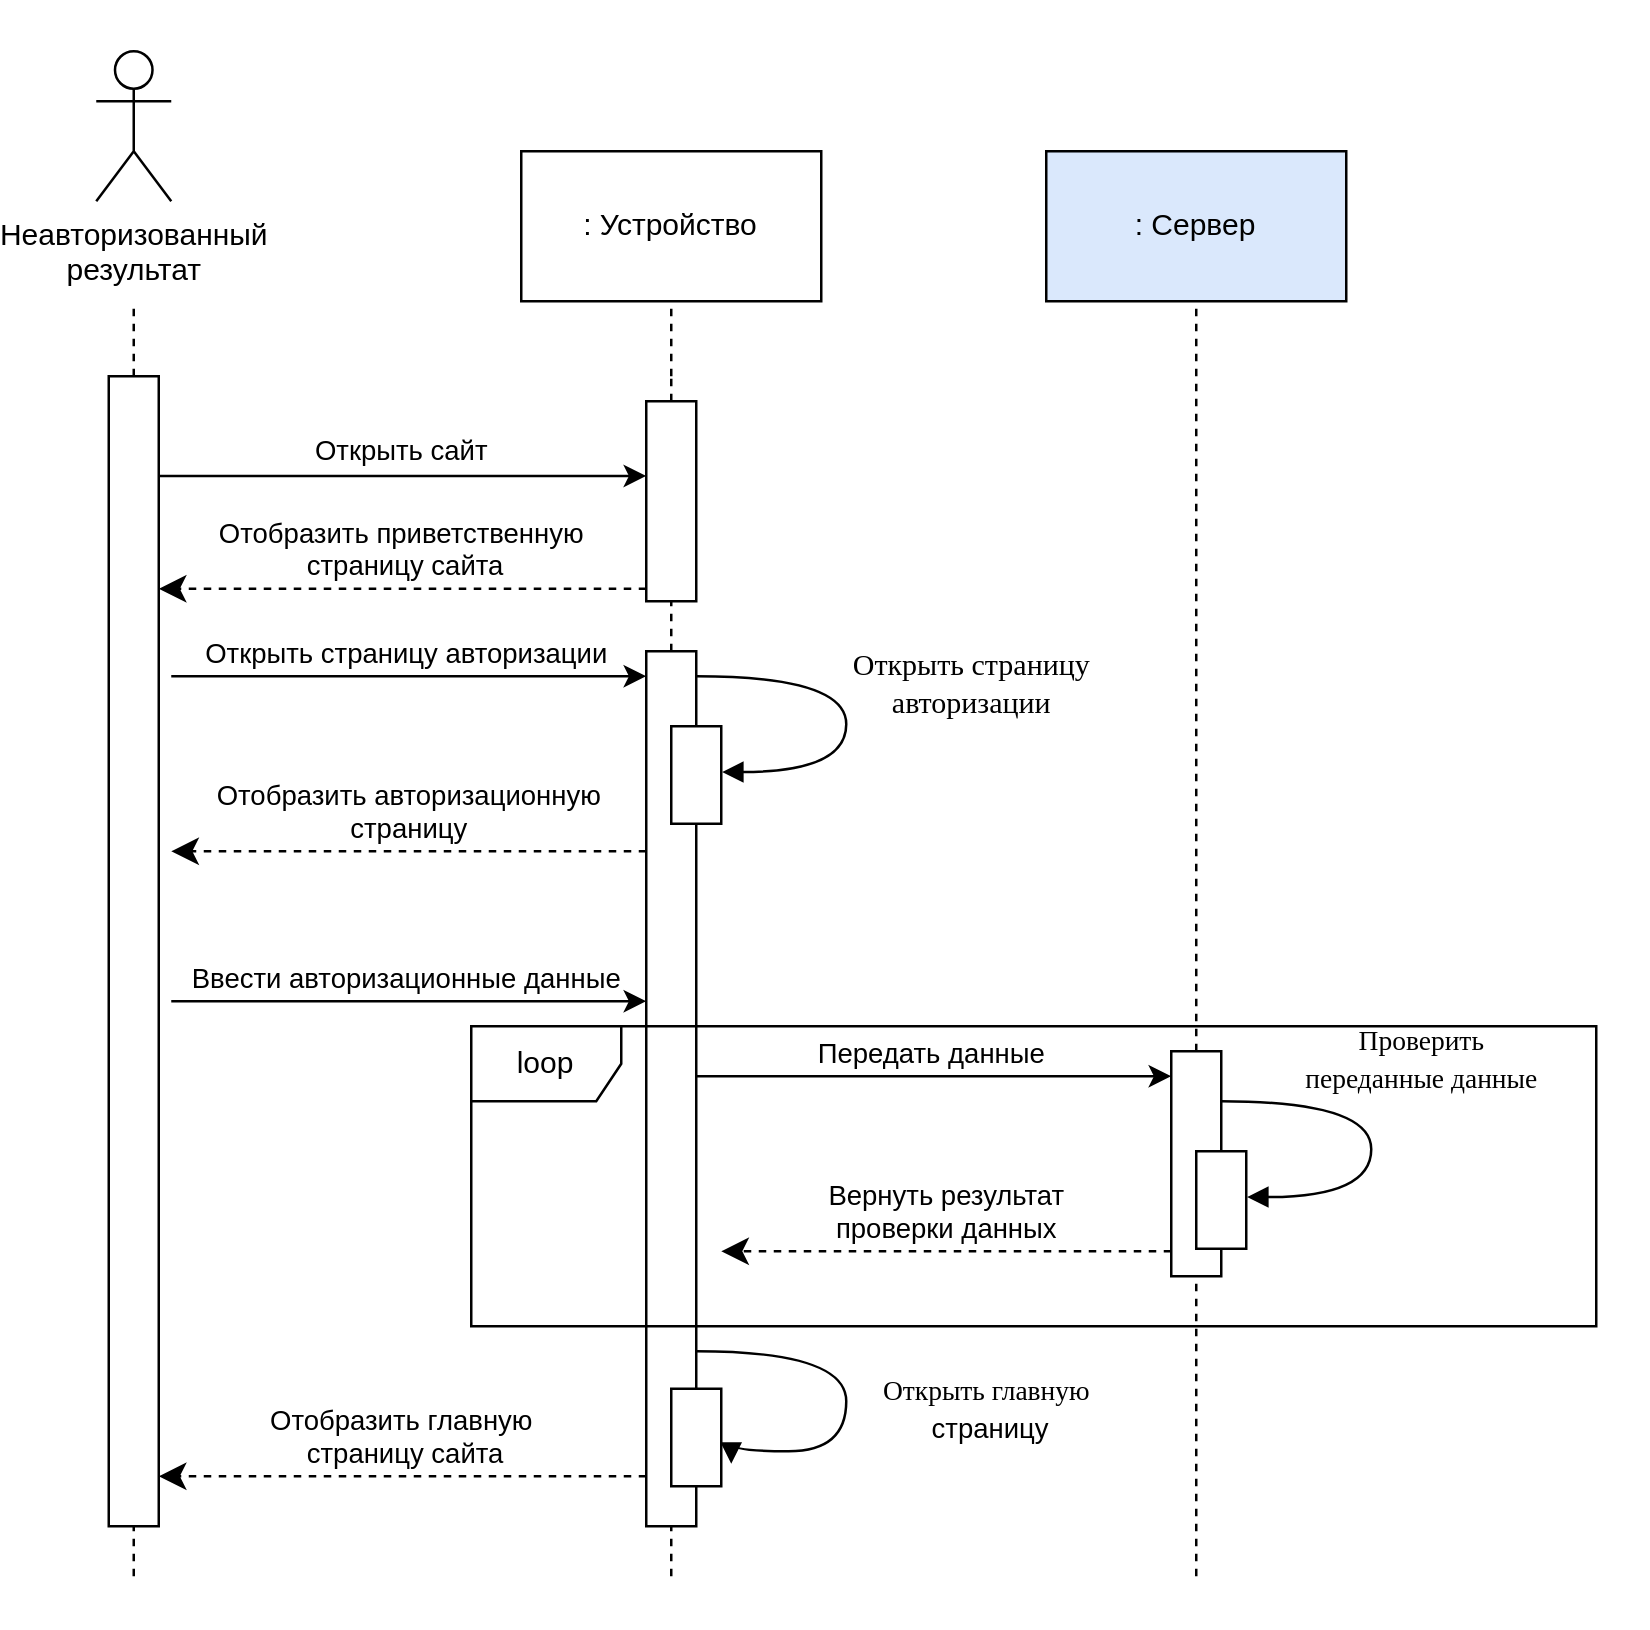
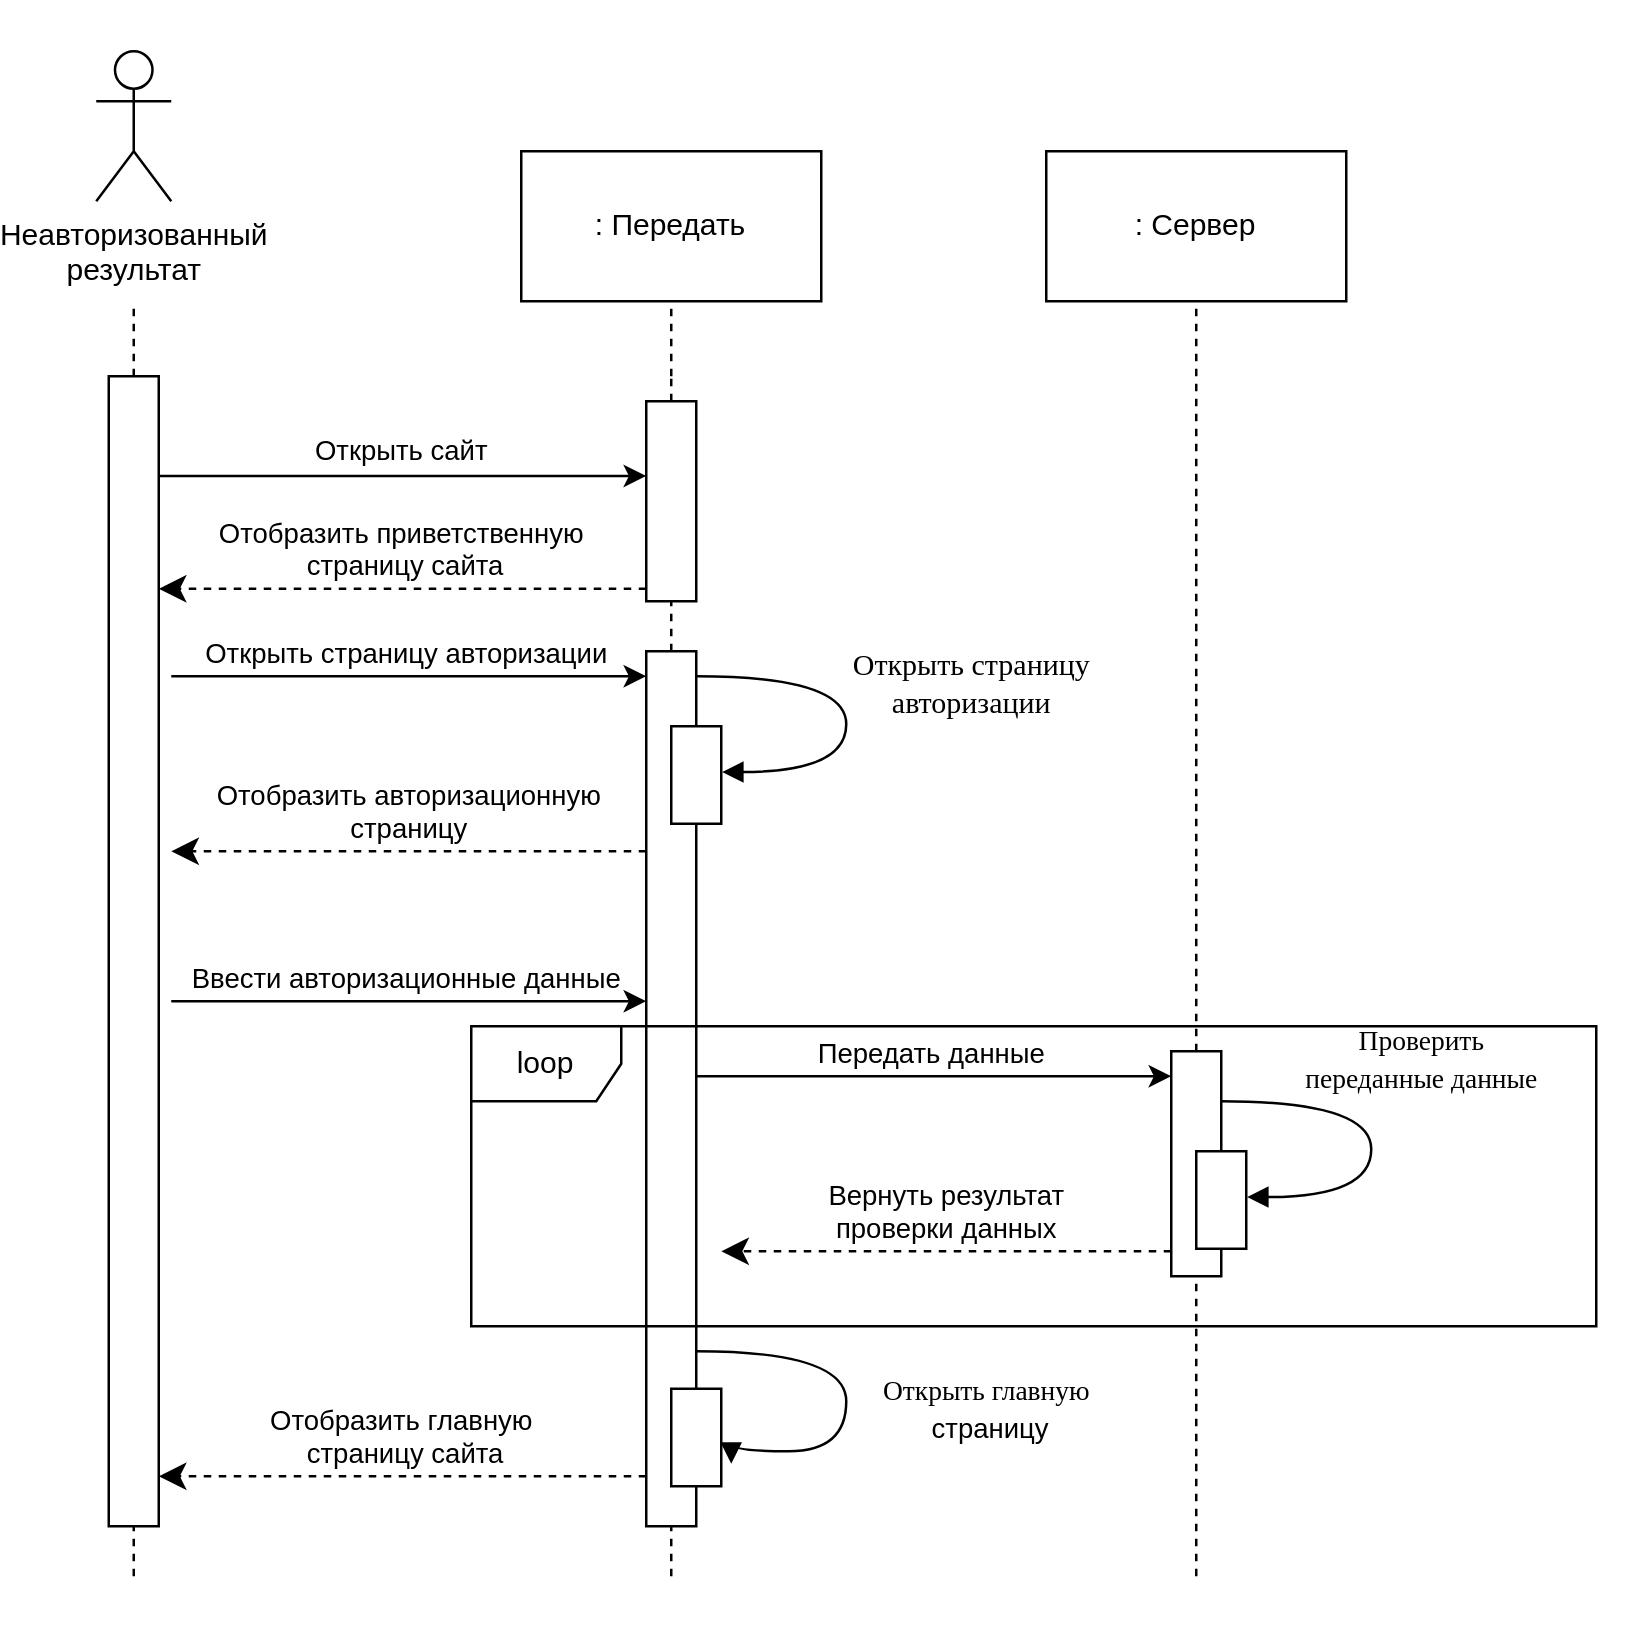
node ": Устройство": label ": Устройство" -> ": Передать"
node ": Сервер": fillcolor #dae8fc -> #ffffff
